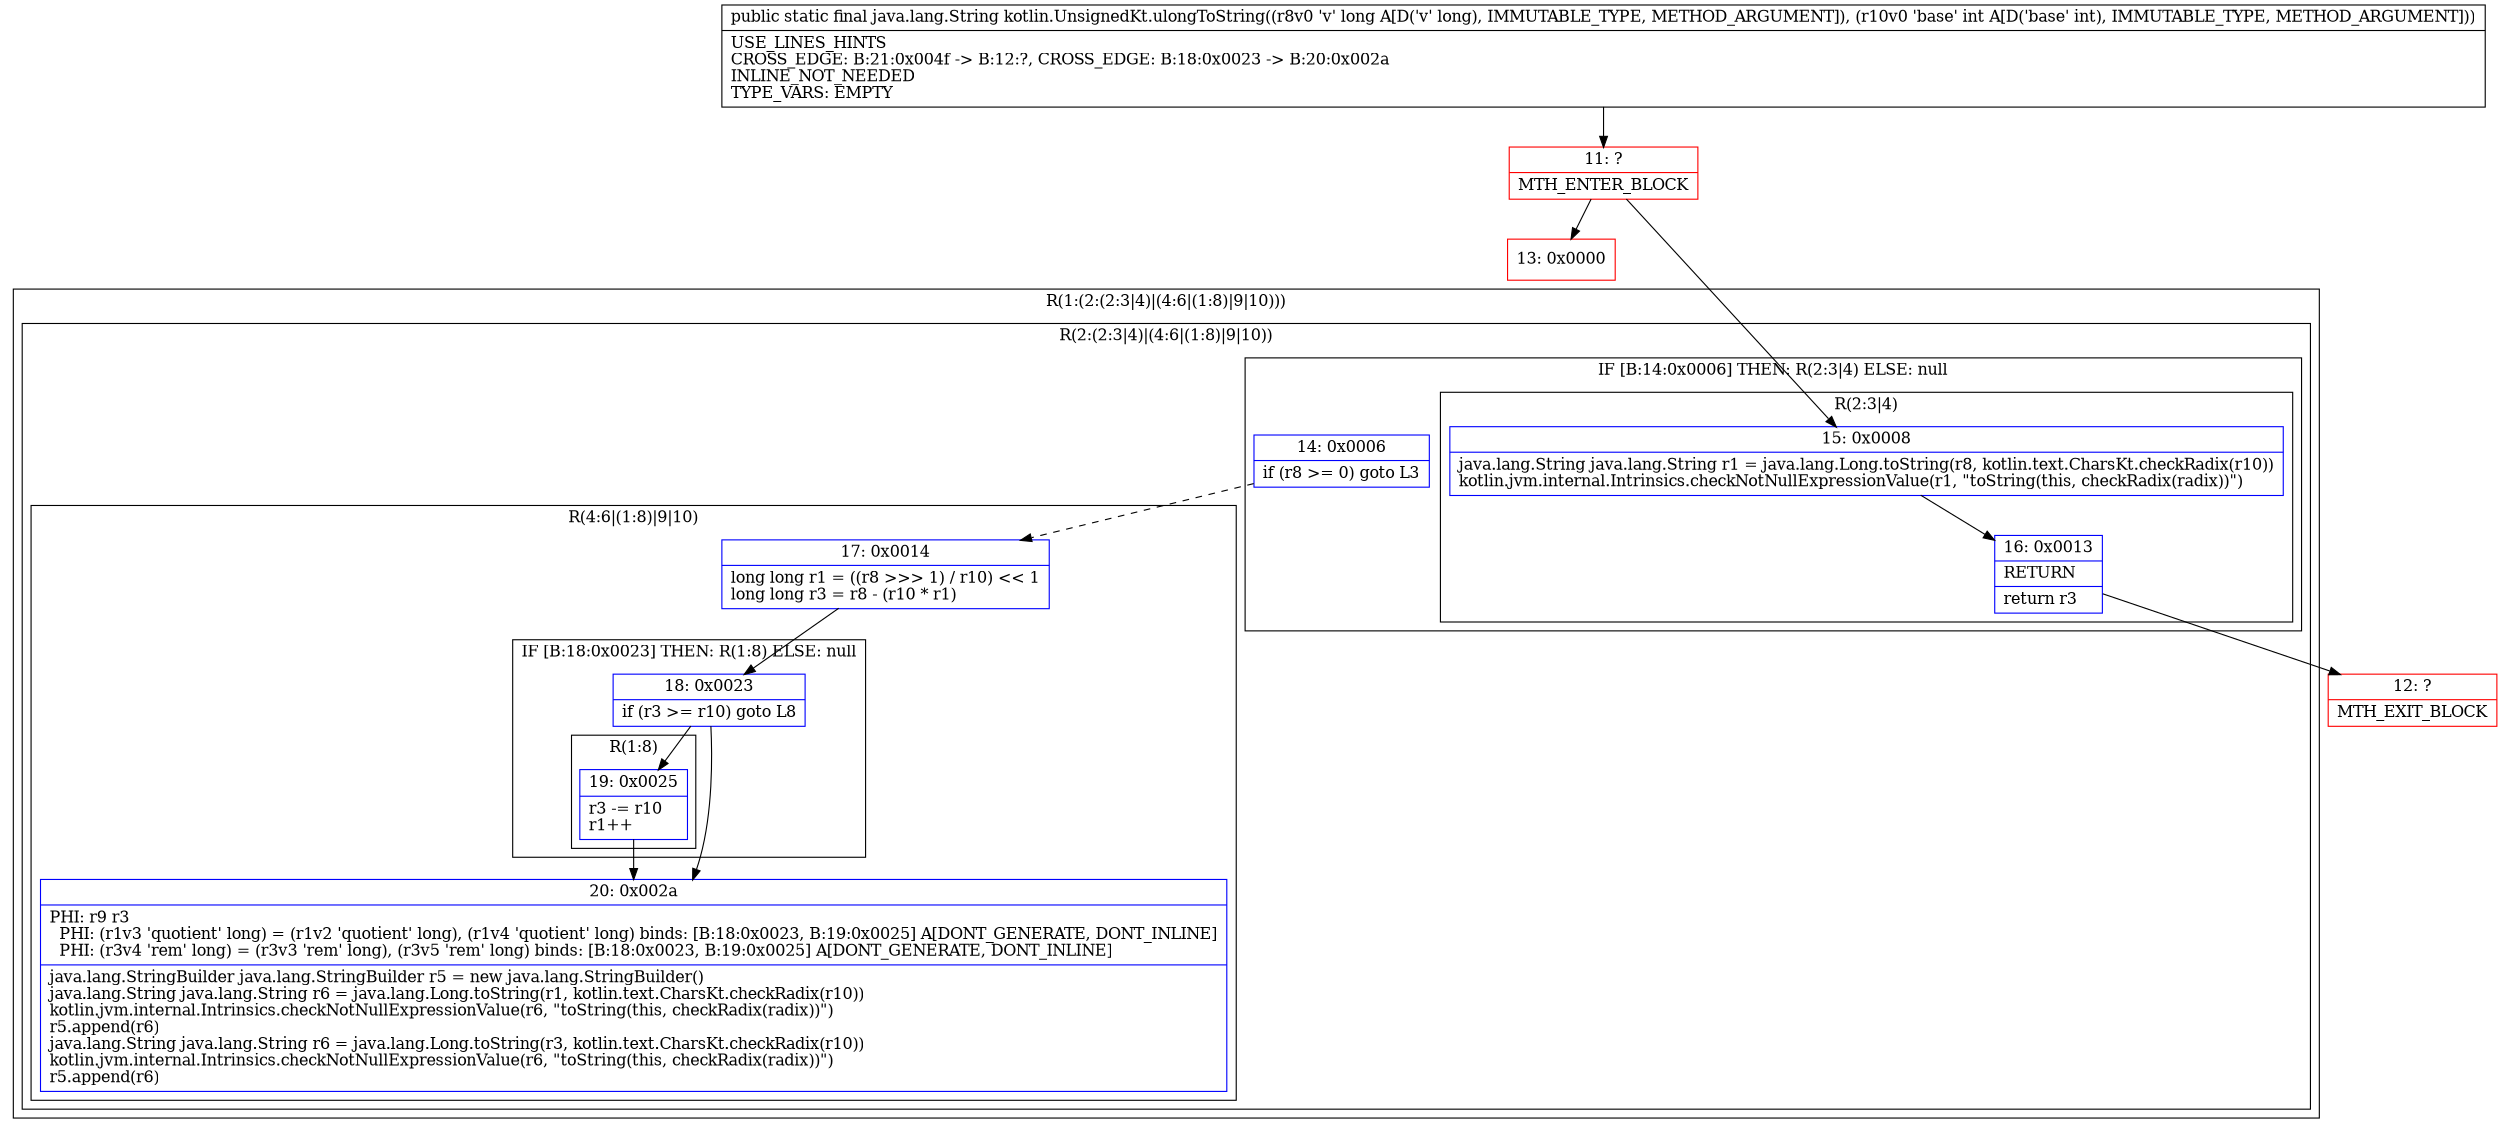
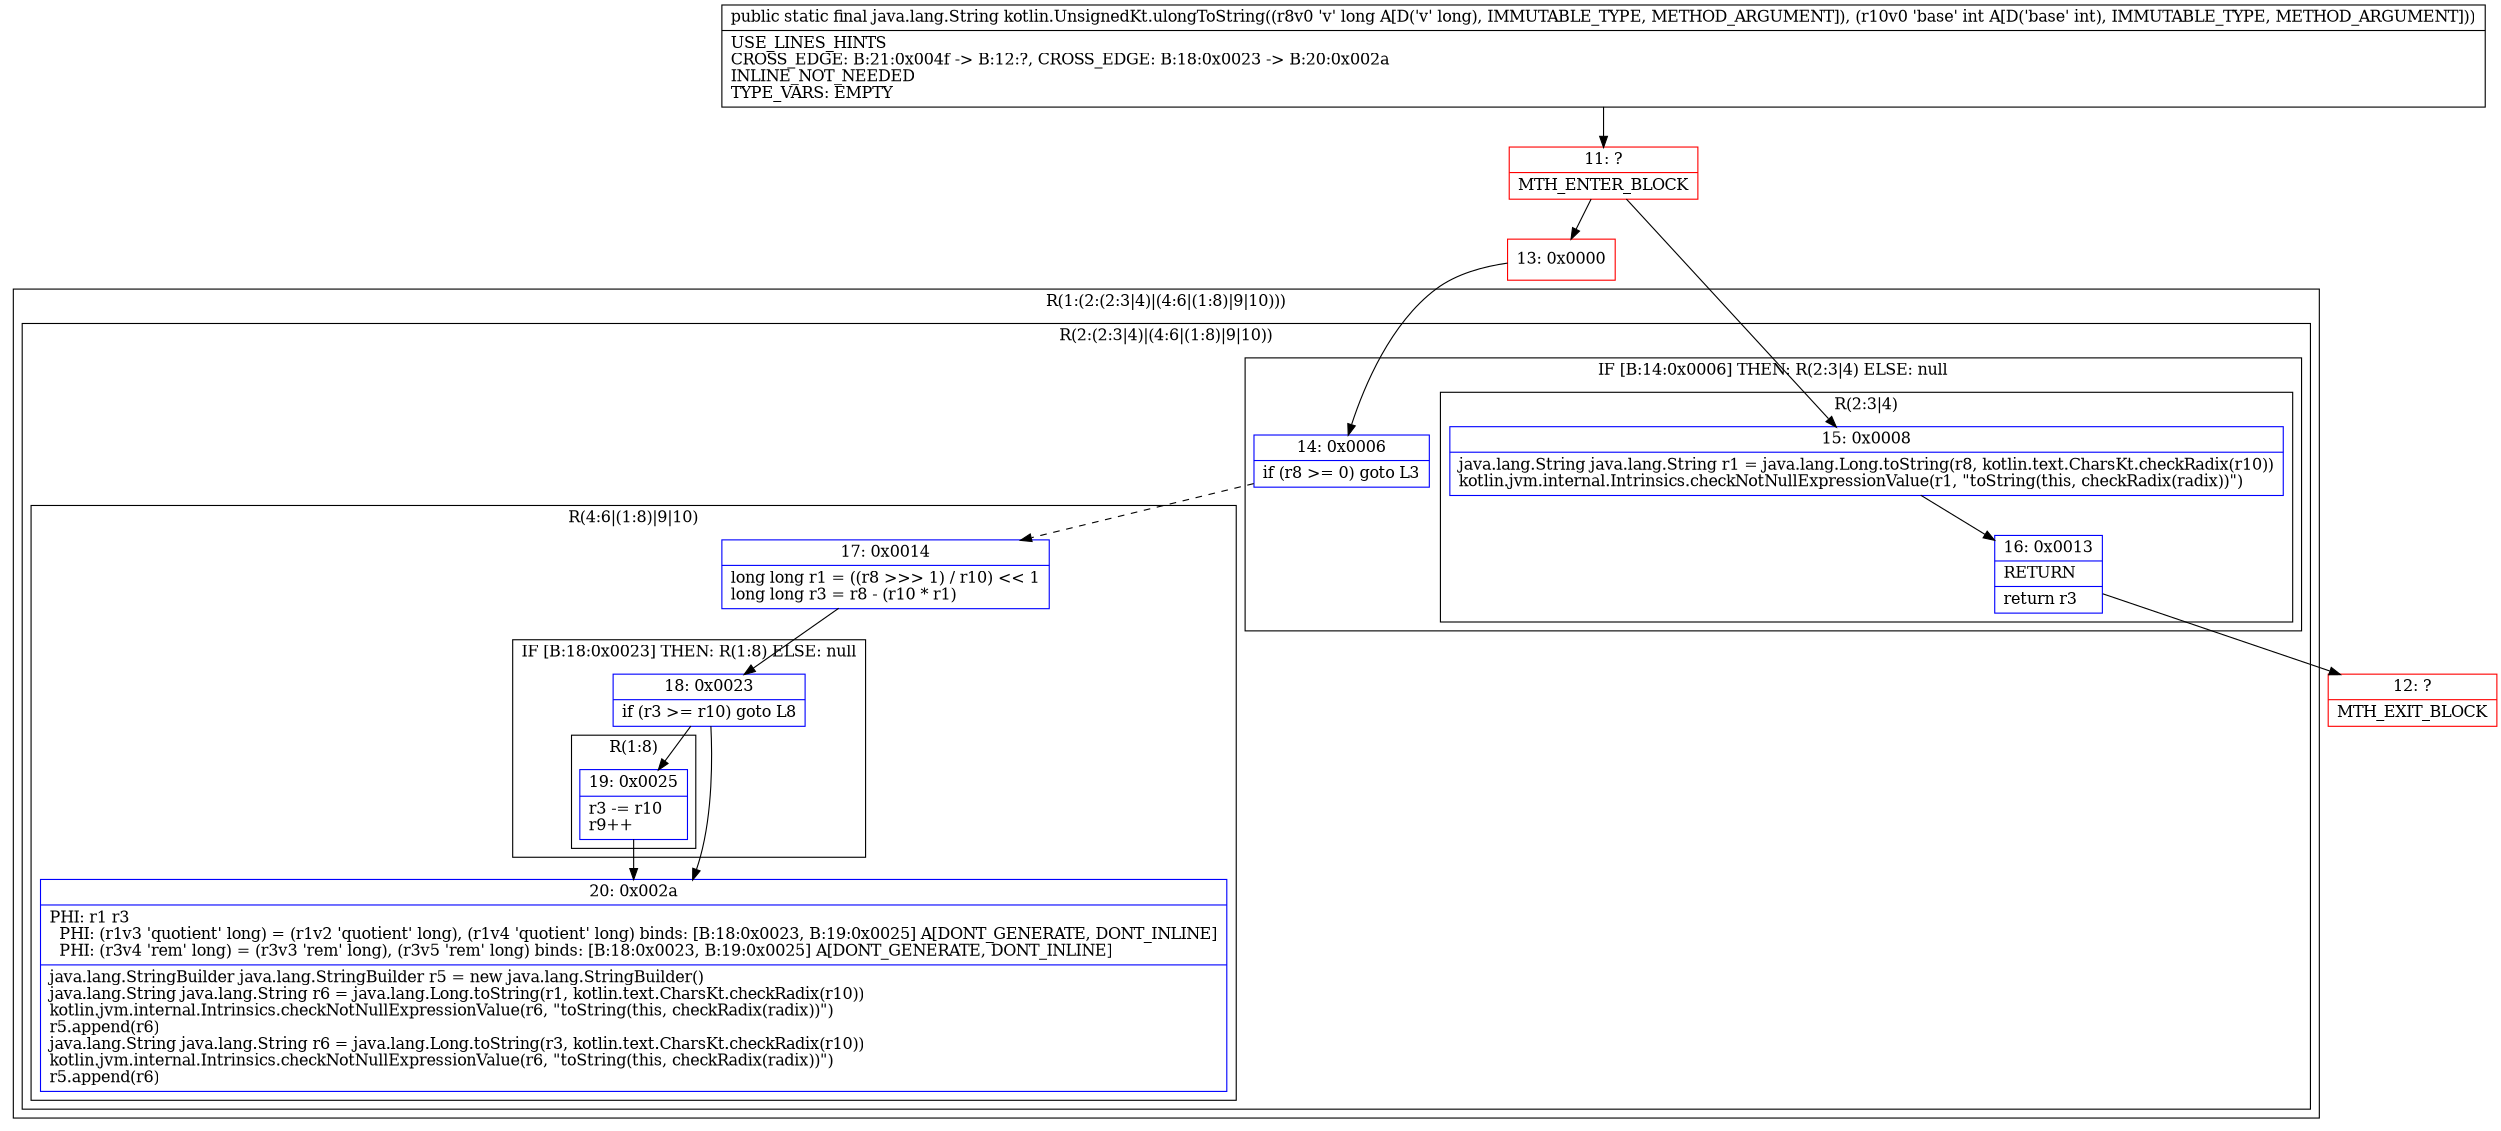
edge "13: 0x0000" -> "14: 0x0006": added
node "19: 0x0025": text "r1++" -> "r9++"
node "20: 0x002a": text "PHI: r9 r3" -> "PHI: r1 r3"
